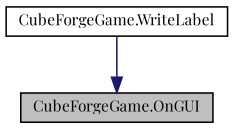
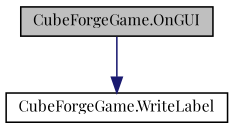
edge "CubeForgeGame.WriteLabel" -> "CubeForgeGame.OnGUI": reversed
